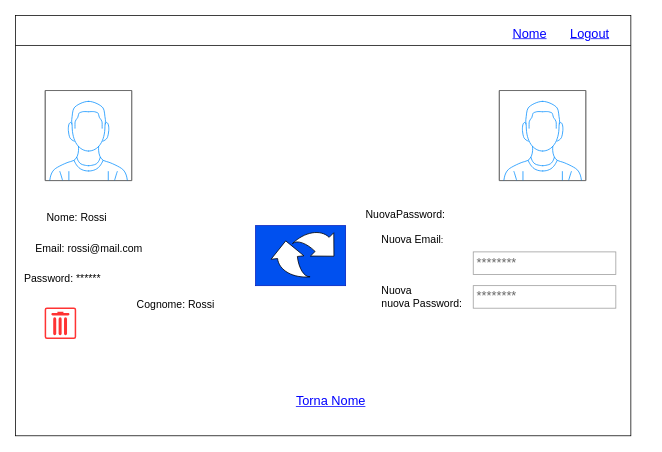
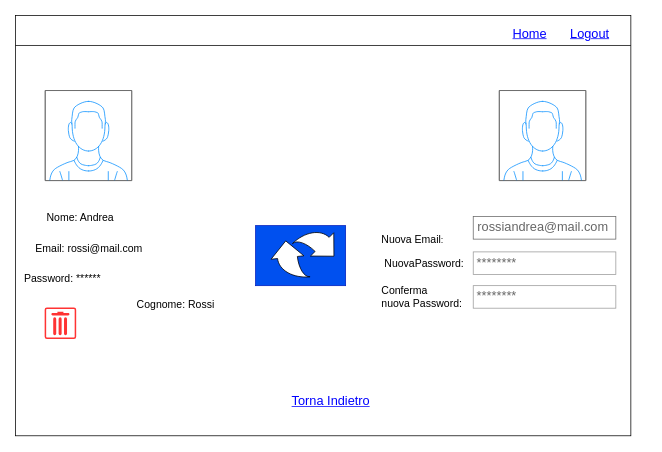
node "Nome": label "Nome" -> "Home"
node "NuovaPassword:": moved (409, 214) -> (428, 263)
node "Nome: Rossi": label "Nome: Rossi" -> "Nome: Andrea"
node "rossiandrea@mail.com": added
node "Nuova nuova Password:": label "Nuova nuova Password:" -> "Conferma nuova Password:"
node "Torna Nome": label "Torna Nome" -> "Torna Indietro"
